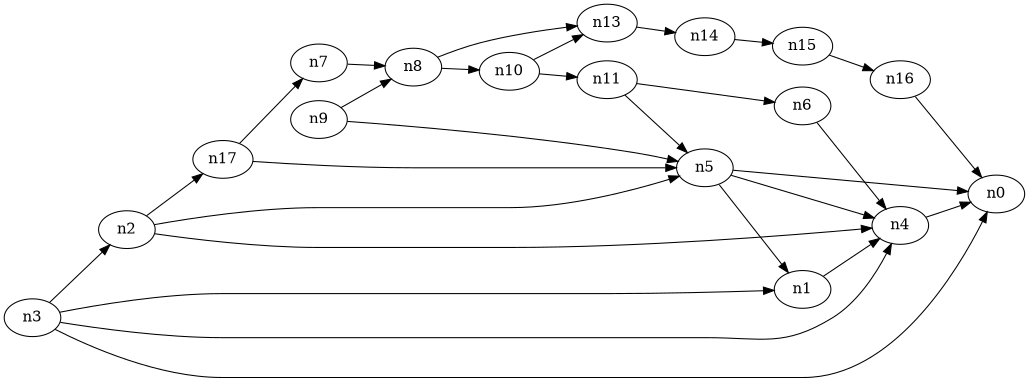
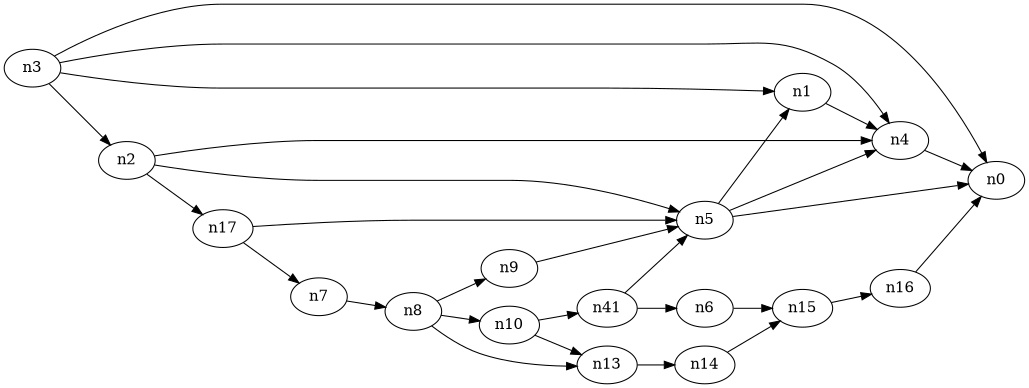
node "n11": label "n11" -> "n41"
edge "n9" -> "n8": reversed
edge "n6" -> "n4": now "n6" -> "n15"
